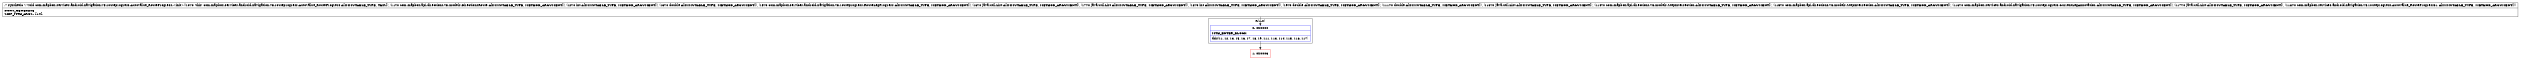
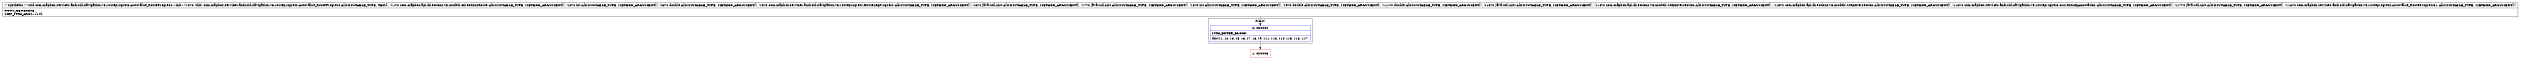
cluster "R(1:0)": label "R(1:0)" -> "R(6:0)"
